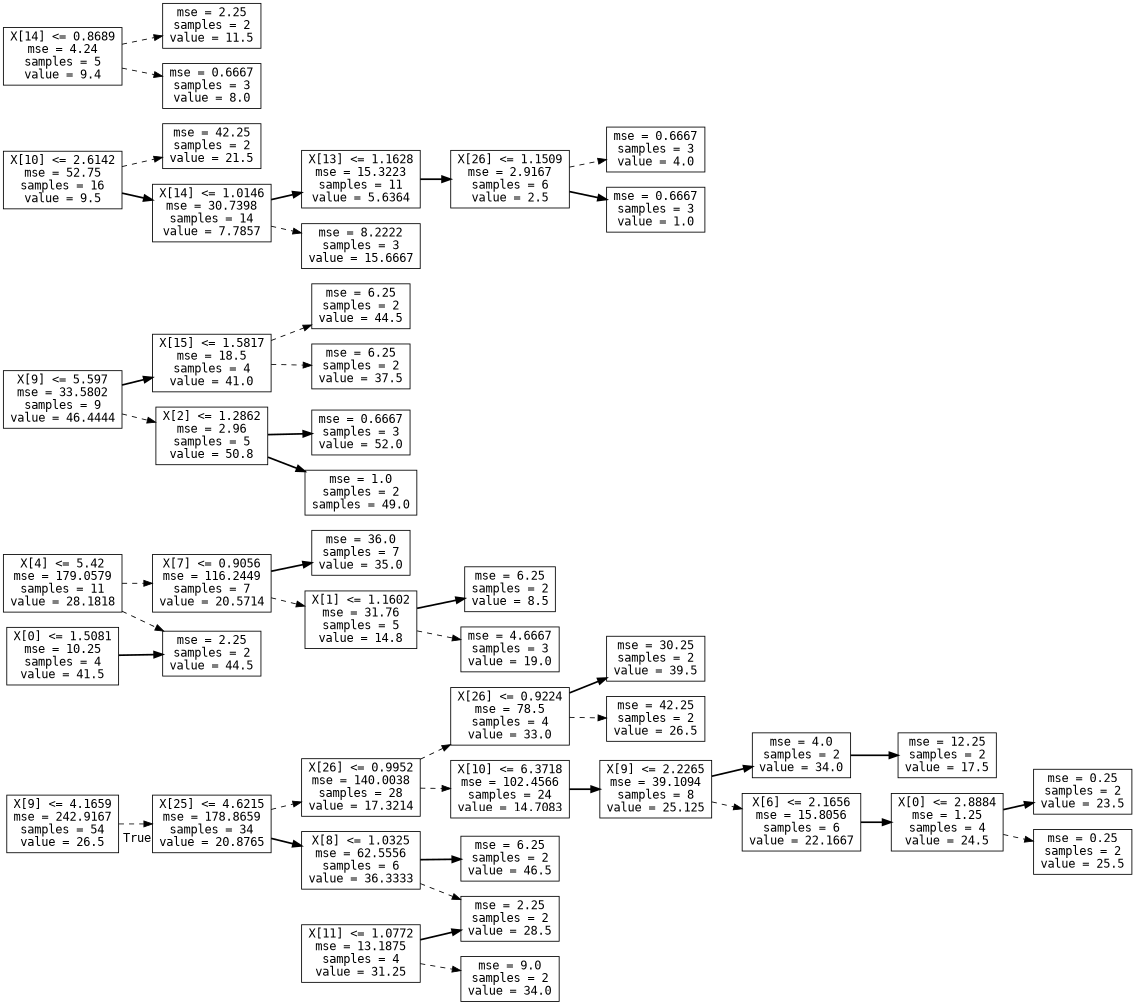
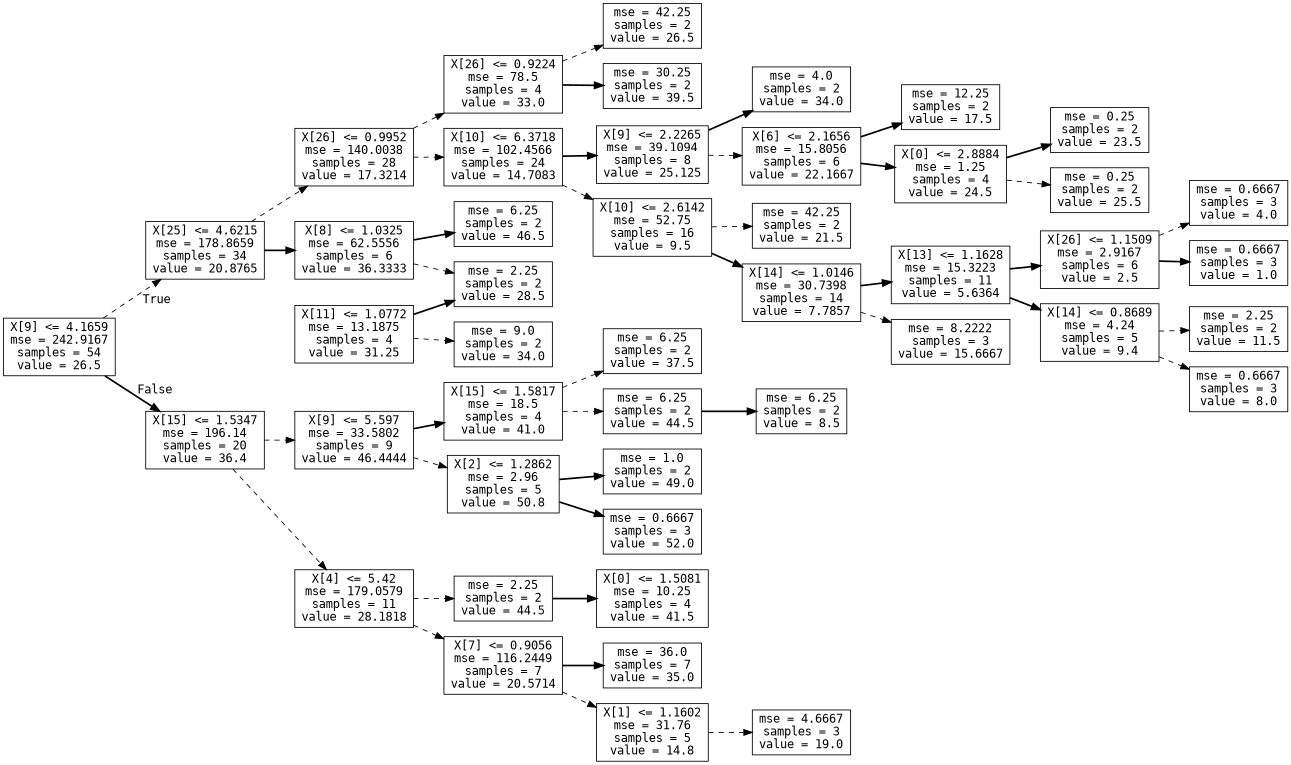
edge "X[10] <= 6.3718 mse = 102.4566 samples = 24 value = 14.7083" -> "X[10] <= 2.6142 mse = 52.75 samples = 16 value = 9.5": added
edge "X[13] <= 1.1628 mse = 15.3223 samples = 11 value = 5.6364" -> "X[14] <= 0.8689 mse = 4.24 samples = 5 value = 9.4": added
node "X[15] <= 1.5347 mse = 196.14 samples = 20 value = 36.4": added
node "mse = 1.0 samples = 2 samples = 49.0": label "mse = 1.0 samples = 2 samples = 49.0" -> "mse = 1.0 samples = 2 value = 49.0"
edge "X[1] <= 1.1602 mse = 31.76 samples = 5 value = 14.8" -> "mse = 6.25 samples = 2 value = 8.5": now "mse = 6.25 samples = 2 value = 44.5" -> "mse = 6.25 samples = 2 value = 8.5"
edge "X[0] <= 1.5081 mse = 10.25 samples = 4 value = 41.5" -> "mse = 2.25 samples = 2 value = 44.5": reversed
edge "mse = 4.0 samples = 2 value = 34.0" -> "mse = 12.25 samples = 2 value = 17.5": now "X[6] <= 2.1656 mse = 15.8056 samples = 6 value = 22.1667" -> "mse = 12.25 samples = 2 value = 17.5"
